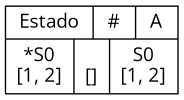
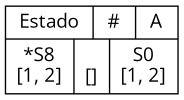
node "Estado": text "*S0" -> "*S8"
